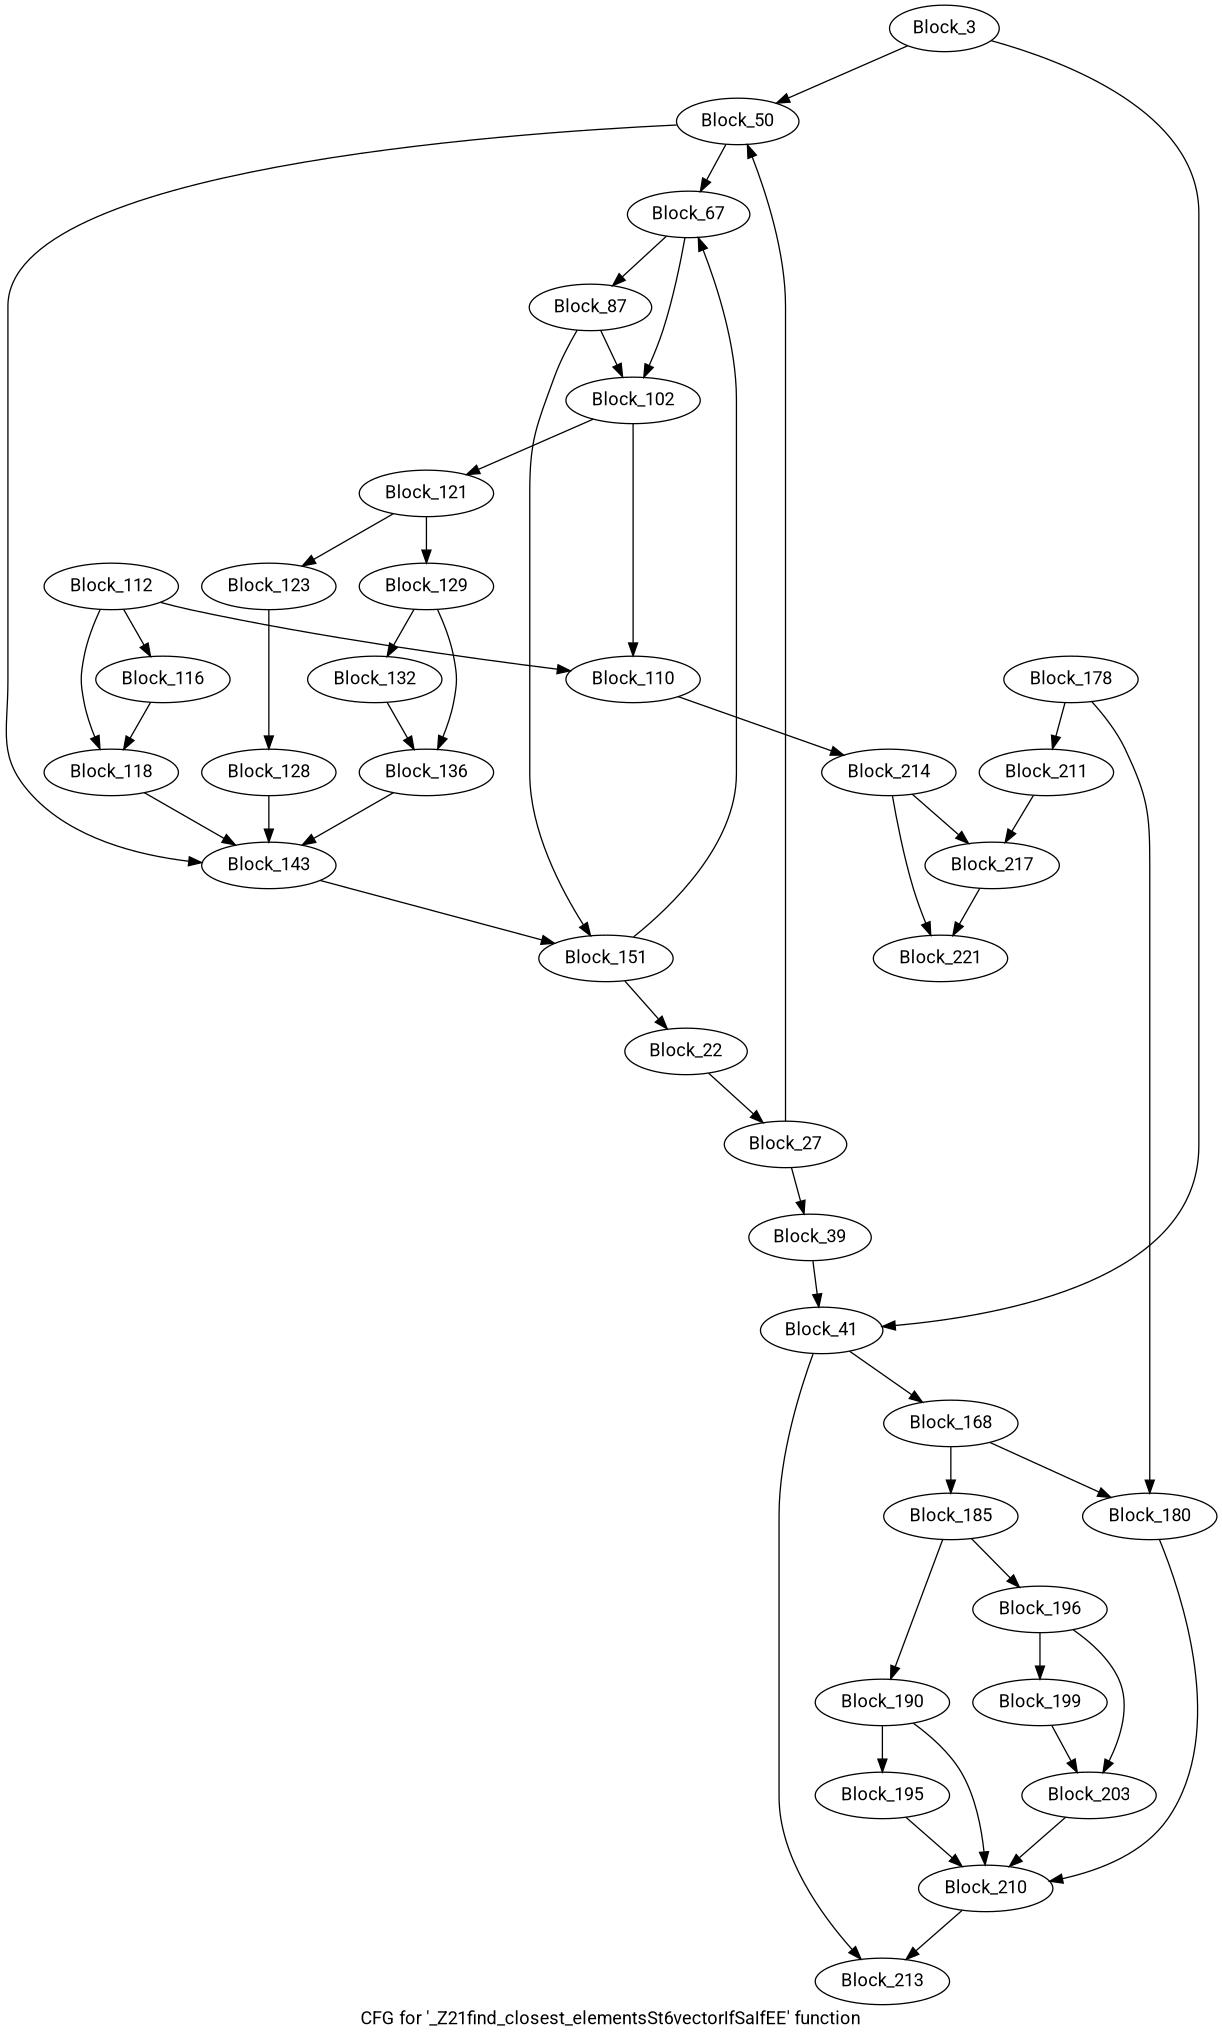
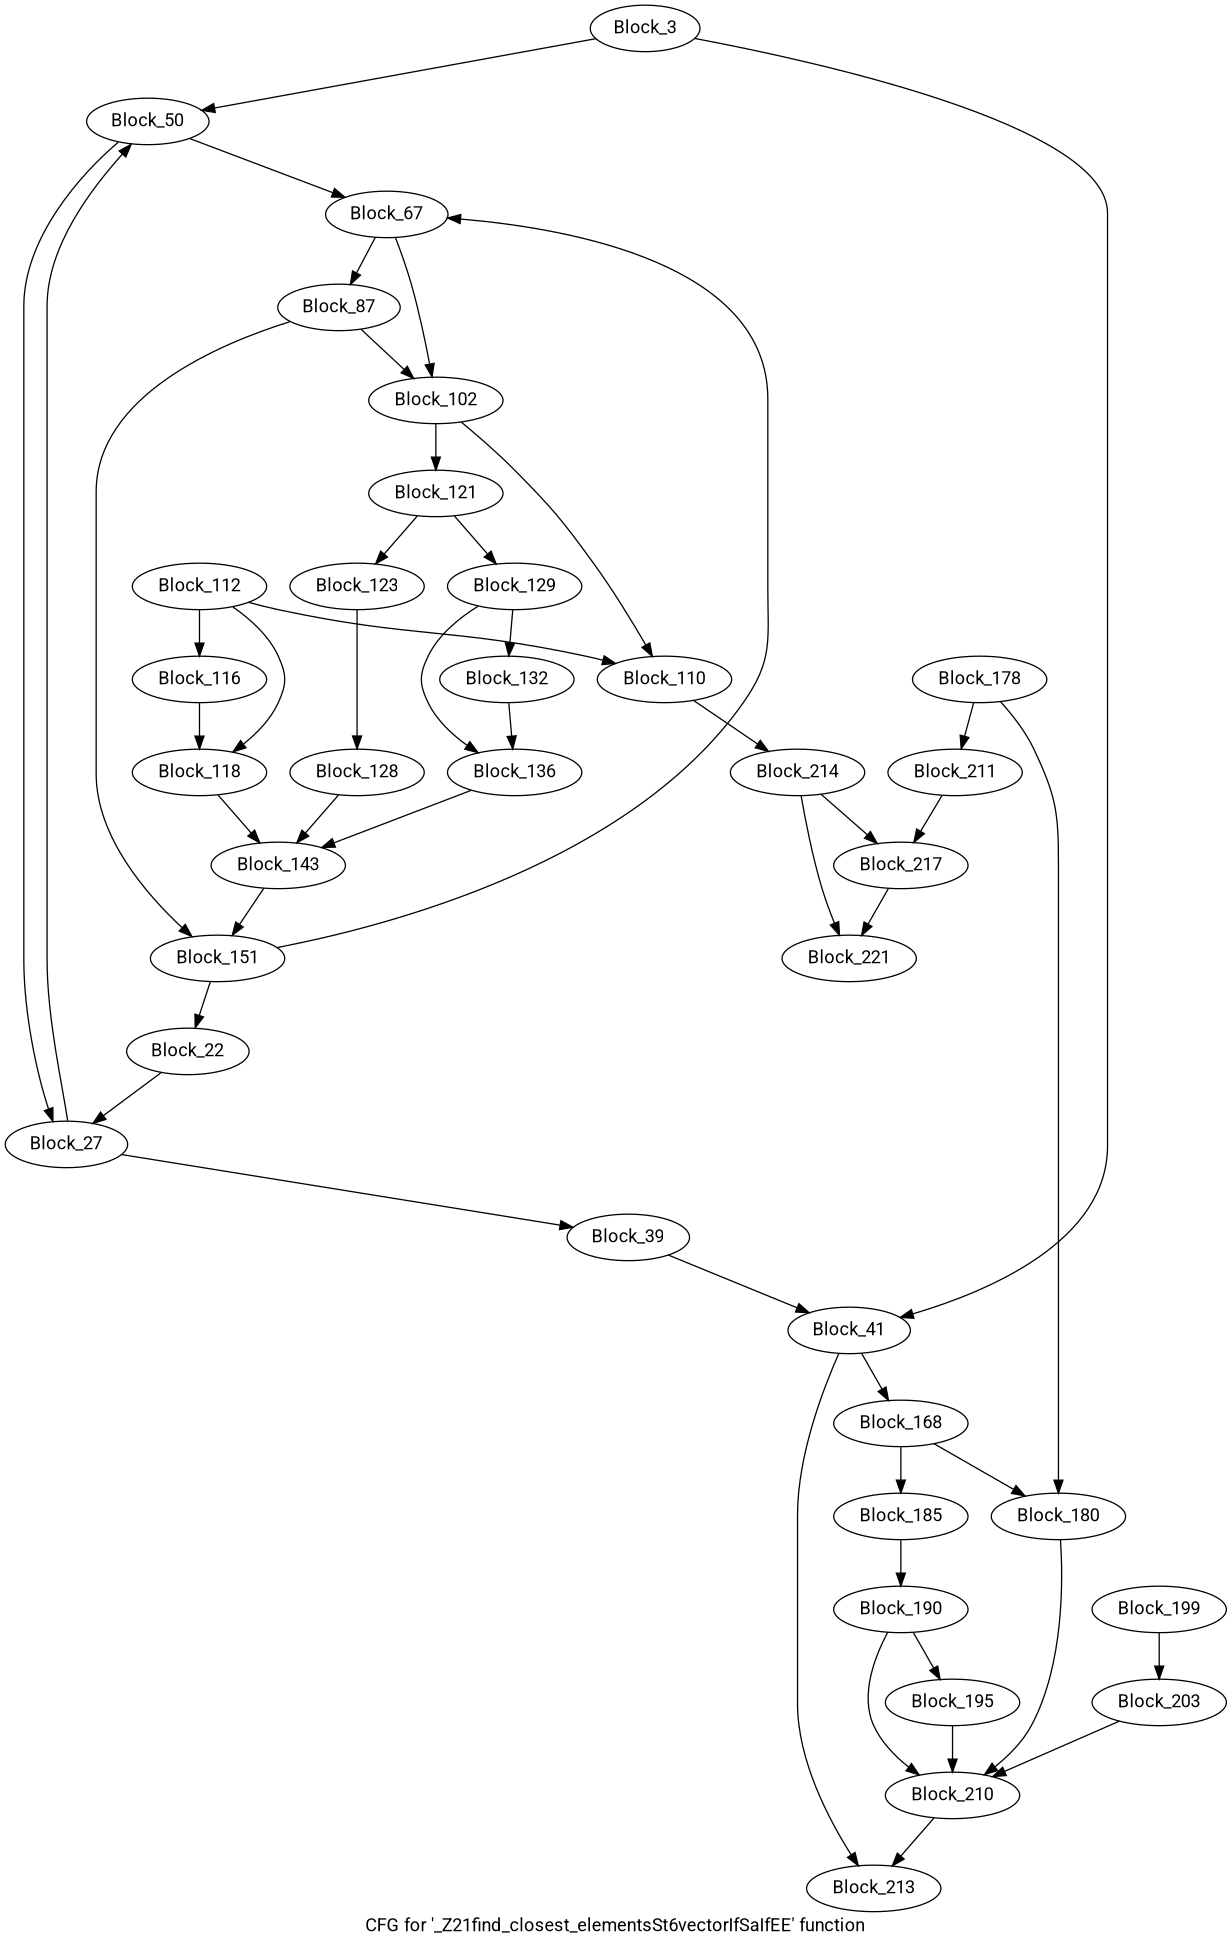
edge "Block_50" -> "Block_143": now "Block_50" -> "Block_27"
node "Block_196": removed
